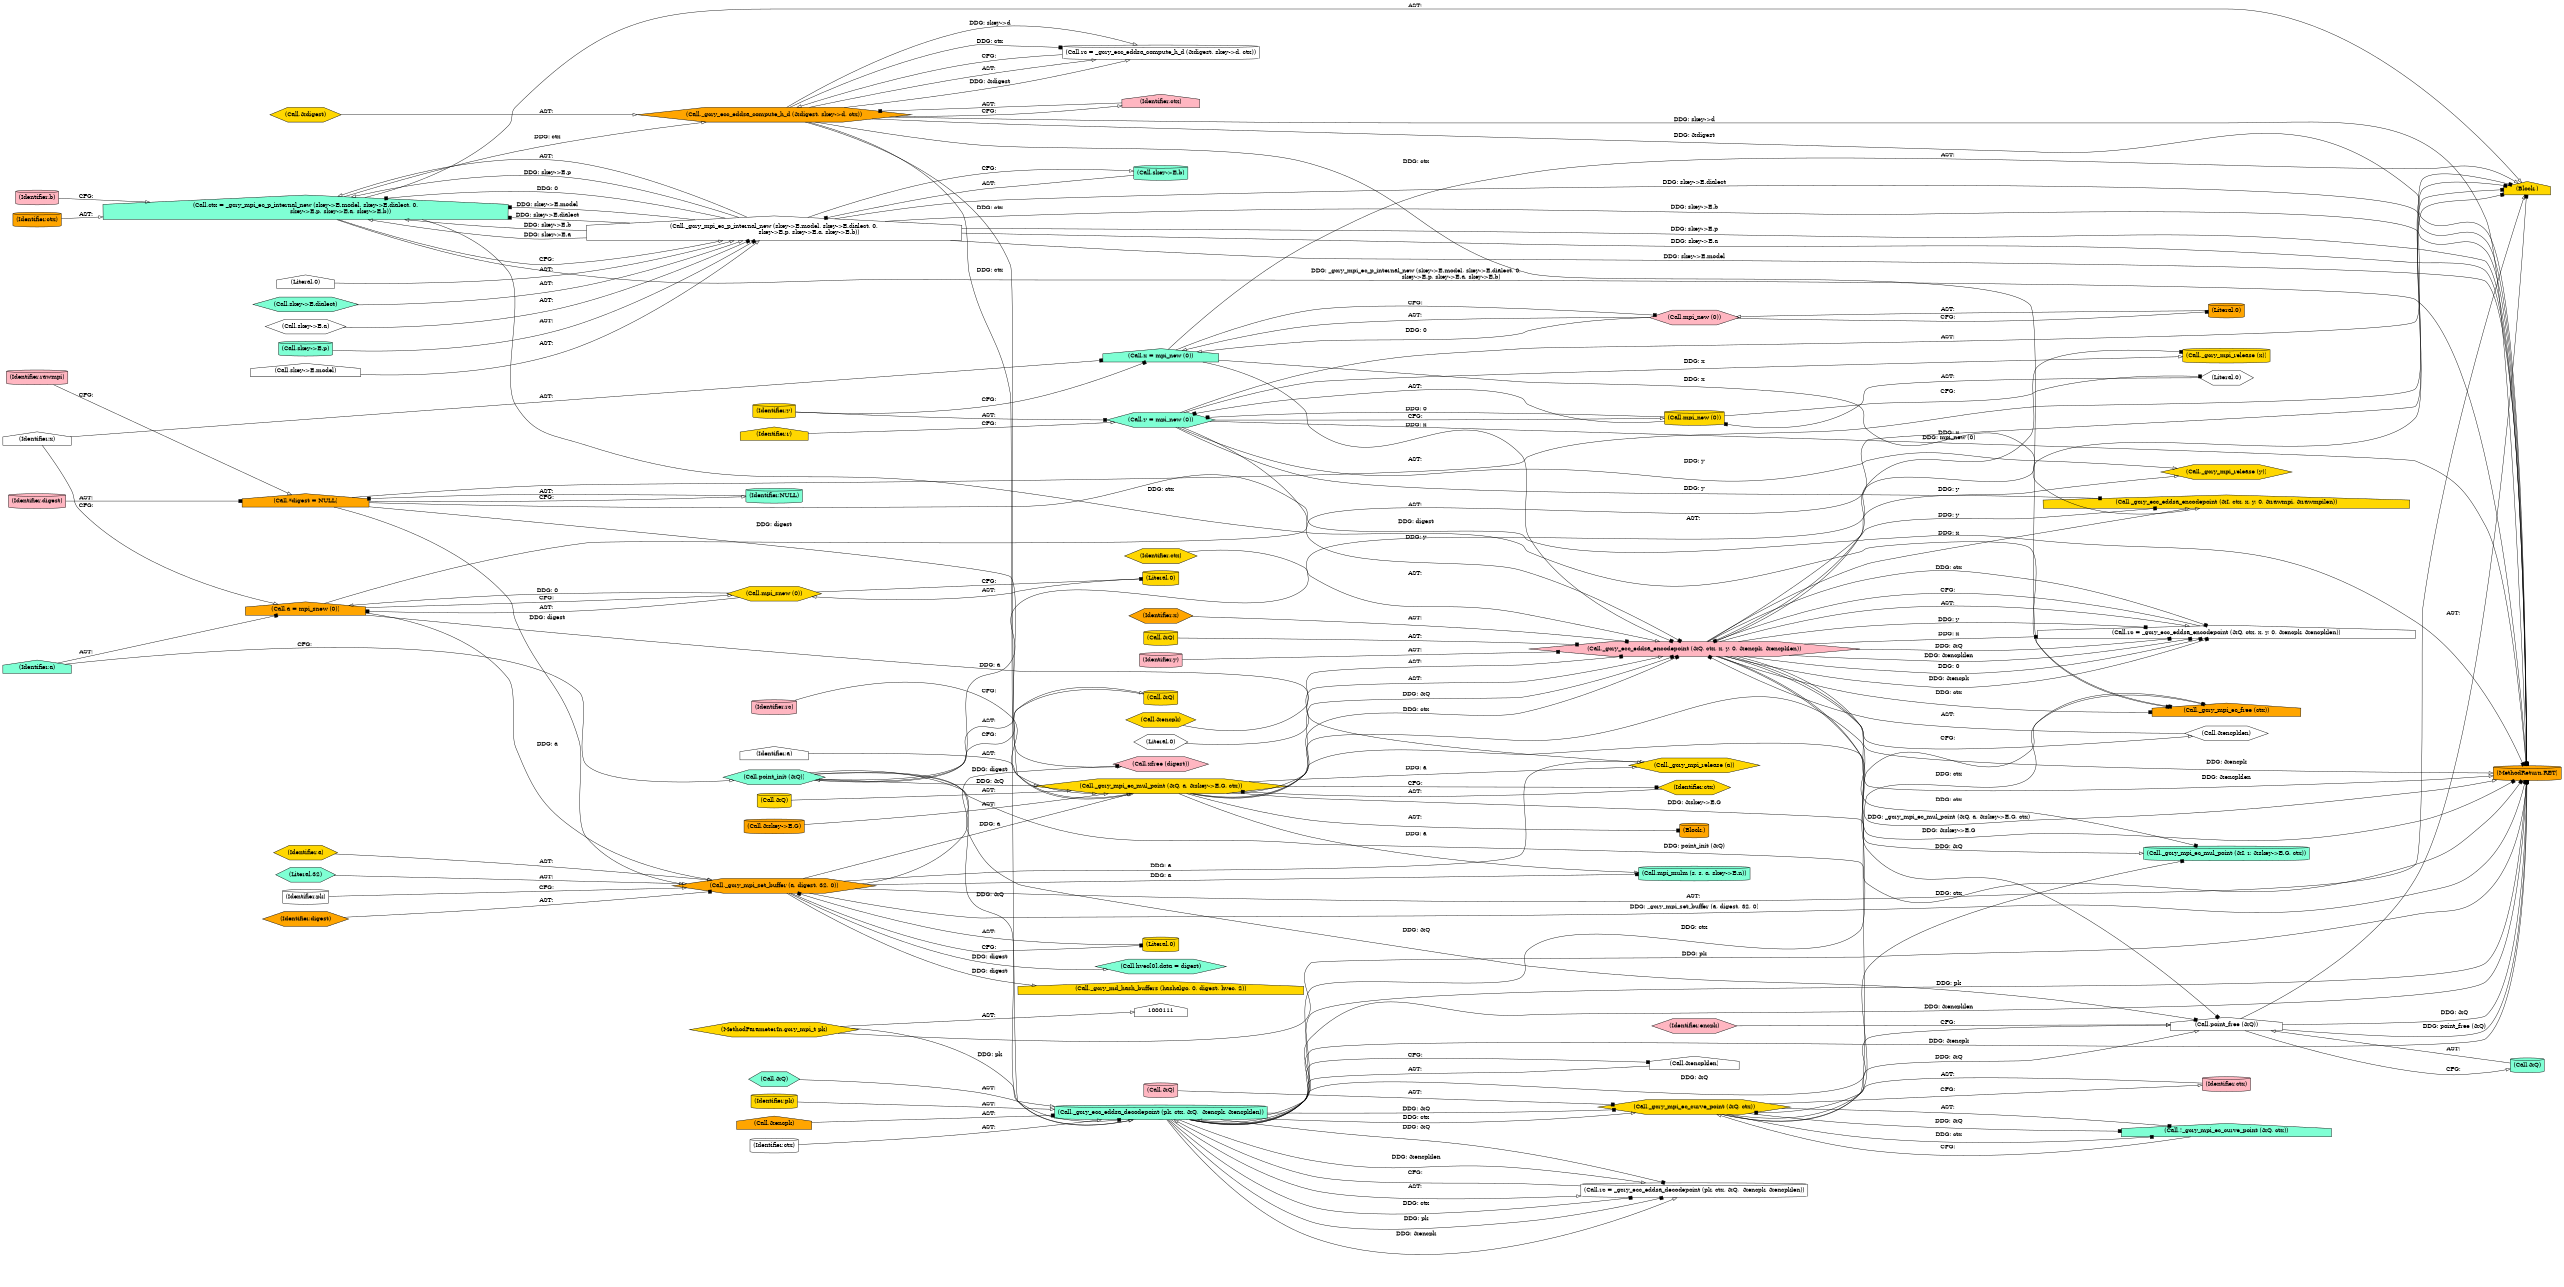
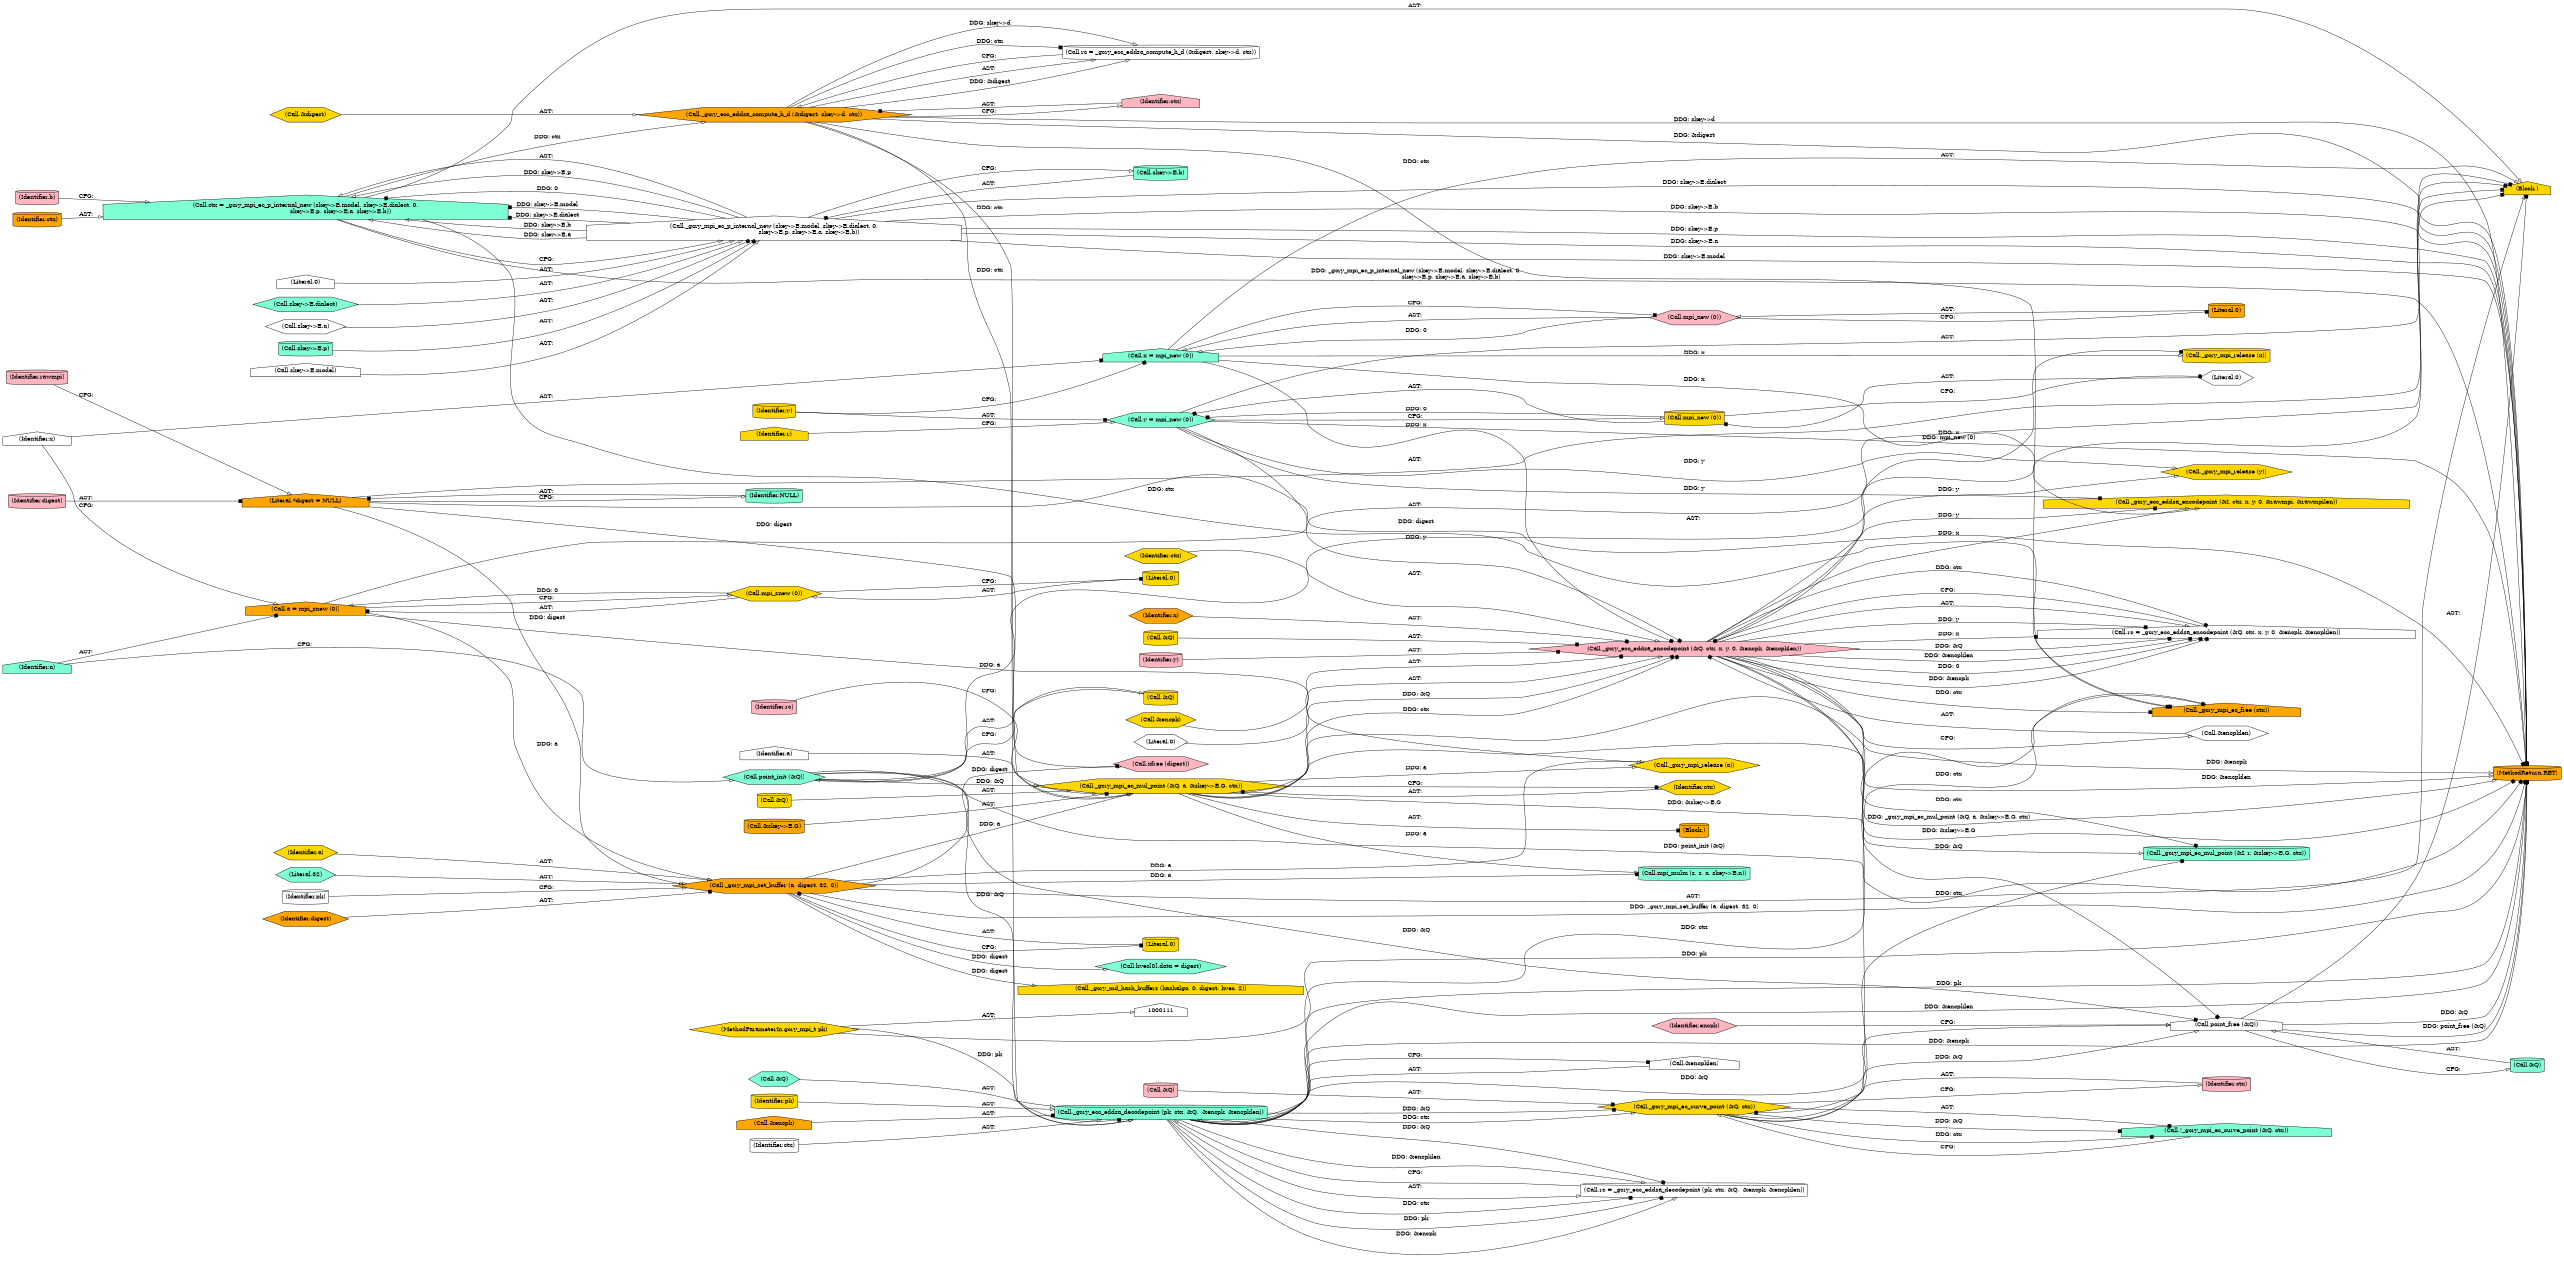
edge "(Call,y = mpi_new (0))" -> "(Call,_gcry_mpi_release (x))": now "(Call,x = mpi_new (0))" -> "(Call,_gcry_mpi_release (x))"
node "(Call,*digest = NULL)": label "(Call,*digest = NULL)" -> "(Literal,*digest = NULL)"
edge "(Call,&skey->E.G)" -> "(Call,_gcry_mpi_ec_mul_point (&Q, a, &skey->E.G, ctx))": arrowhead onormal -> box
